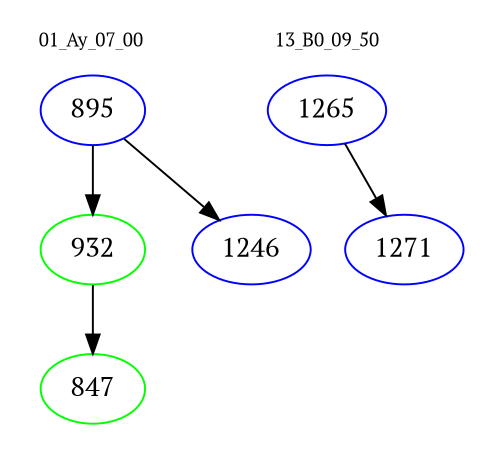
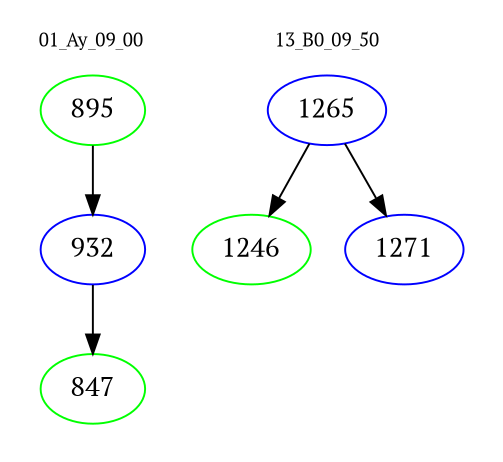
cluster "01_Ay_07_00": label "01_Ay_07_00" -> "01_Ay_09_00"
node "895": color blue -> green
edge "895" -> "1246": now "1265" -> "1246"
node "932": color green -> blue
node "1246": color blue -> green
